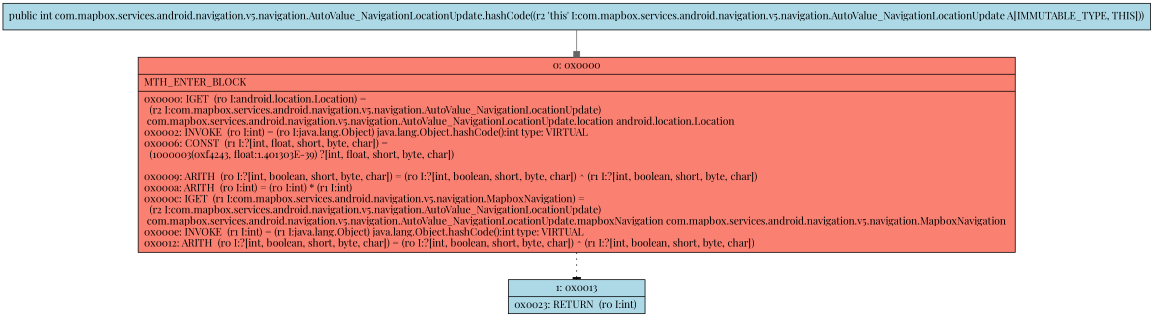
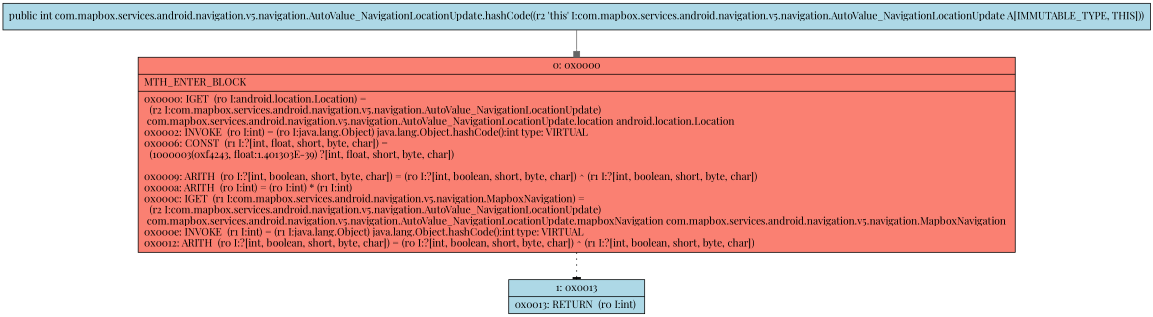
node "1: 0x0013": text "0x0023: RETURN  (r0 I:int)" -> "0x0013: RETURN  (r0 I:int)"
